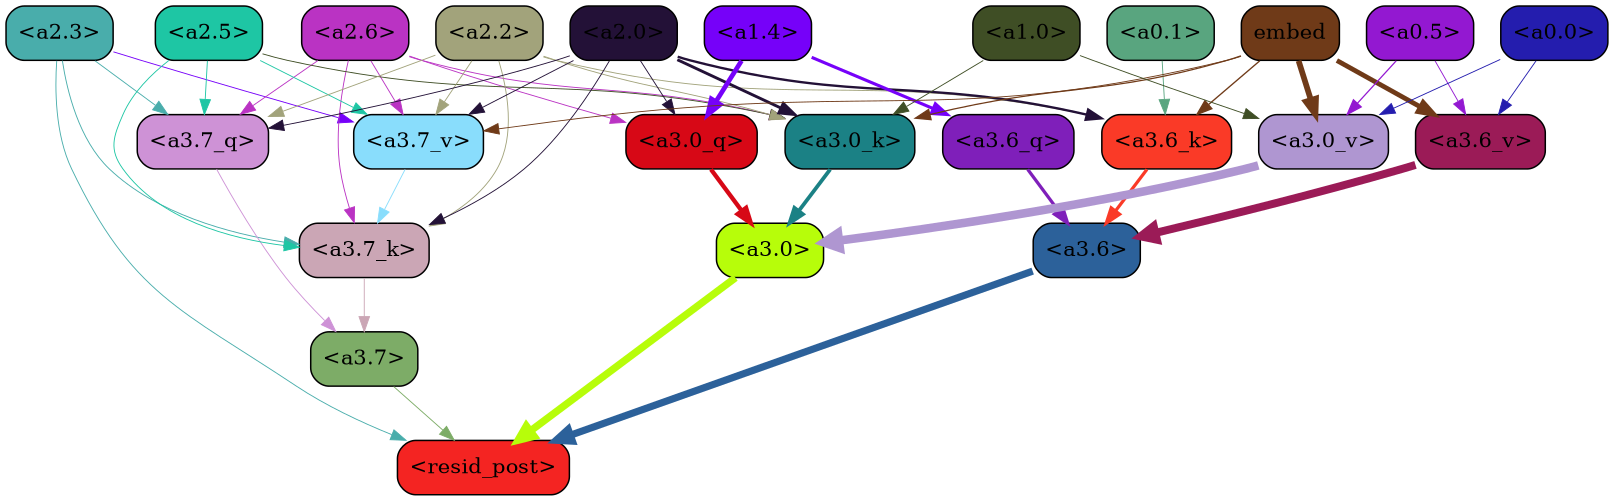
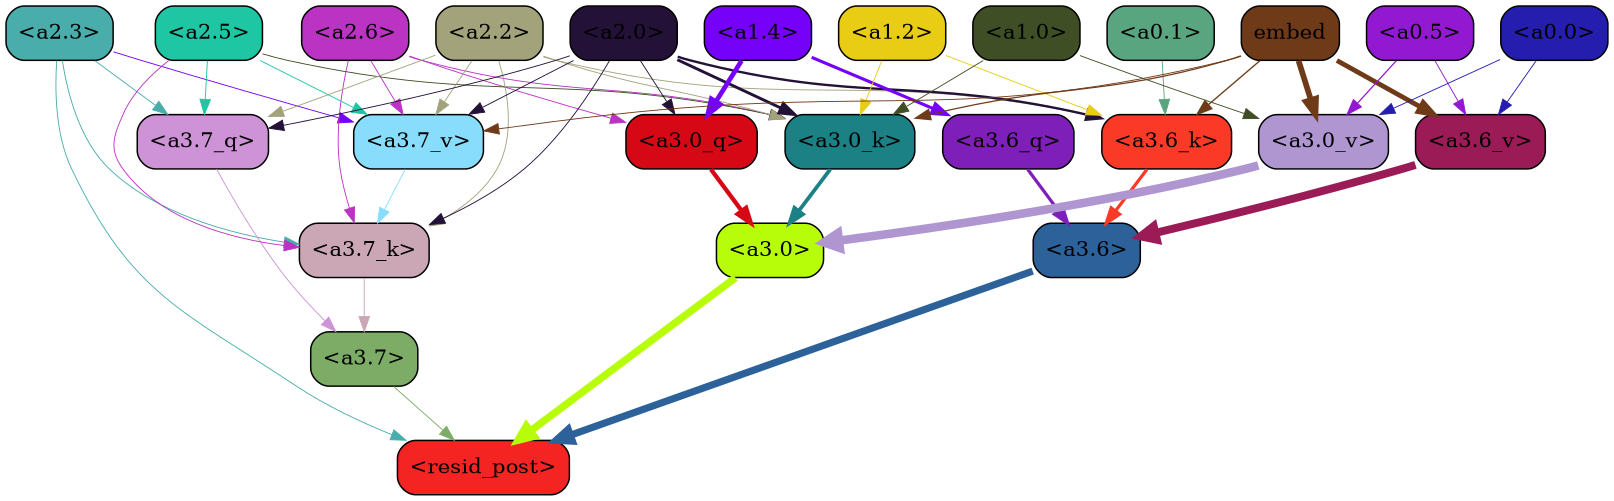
node "<a1.2>": added
edge "<a2.6>" -> "<a3.7_q>": removed
edge "<a2.5>" -> "<a3.7_k>": color #1ec6a4 -> #ba33c3
